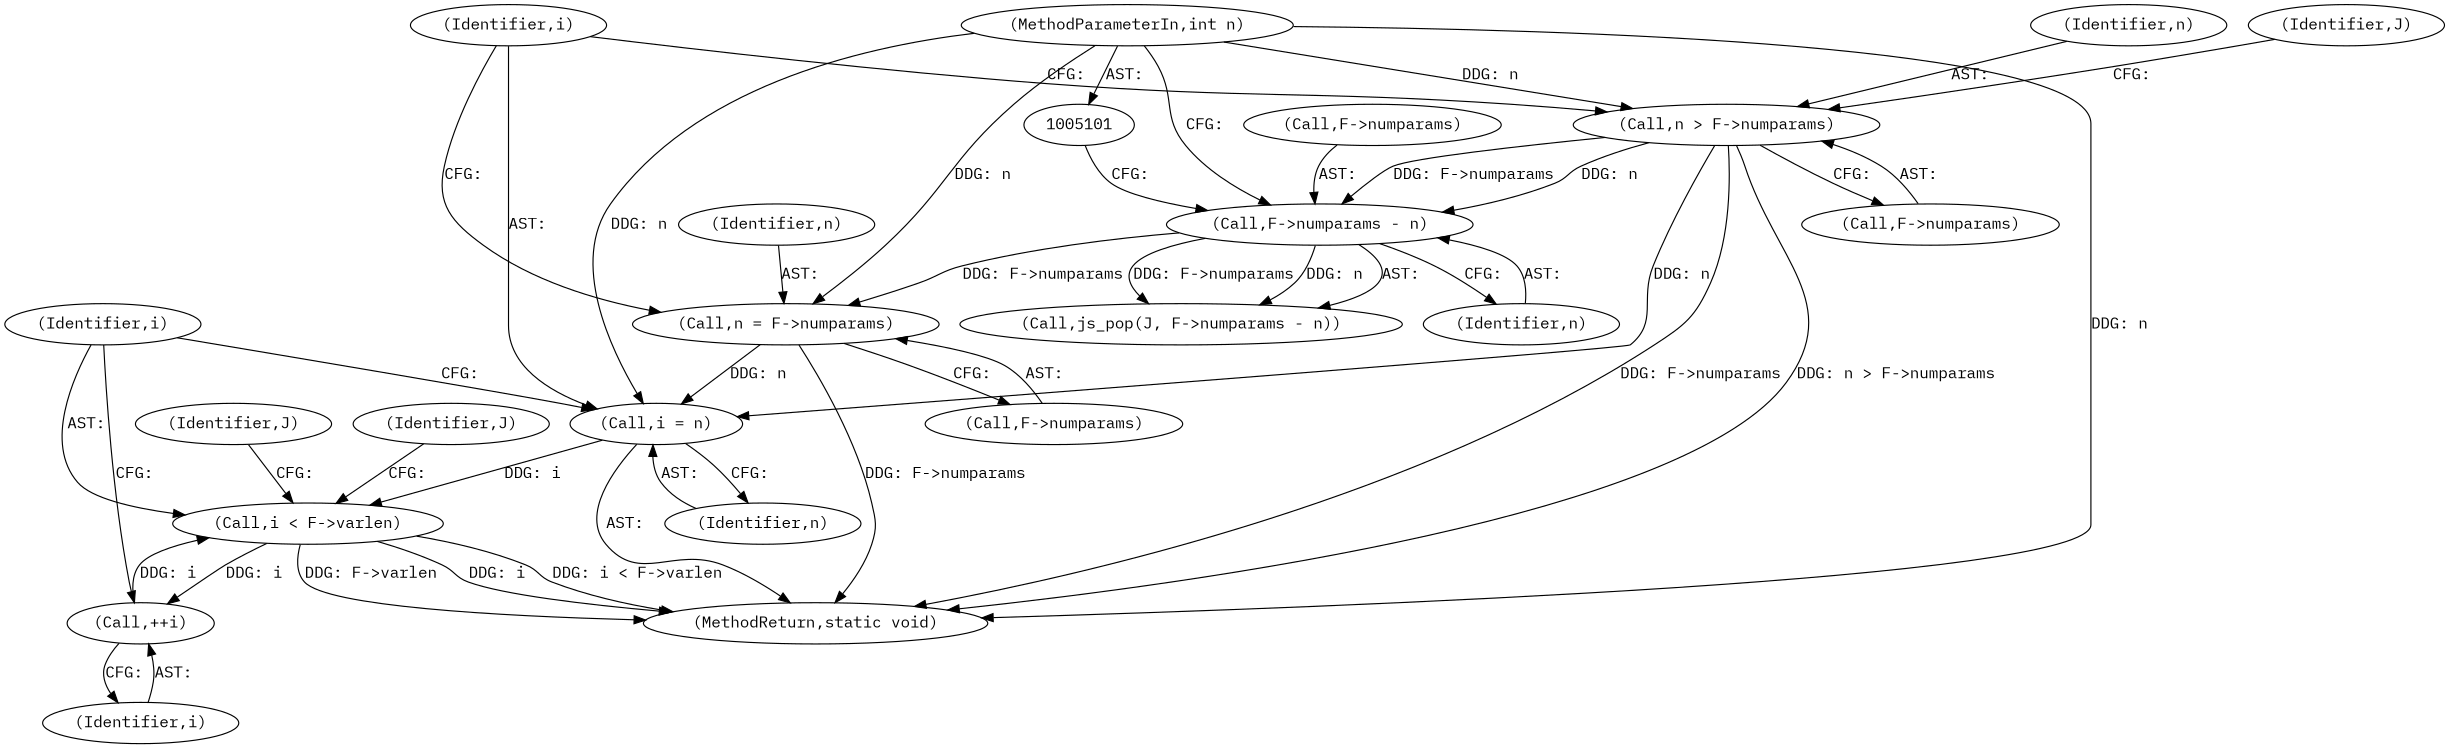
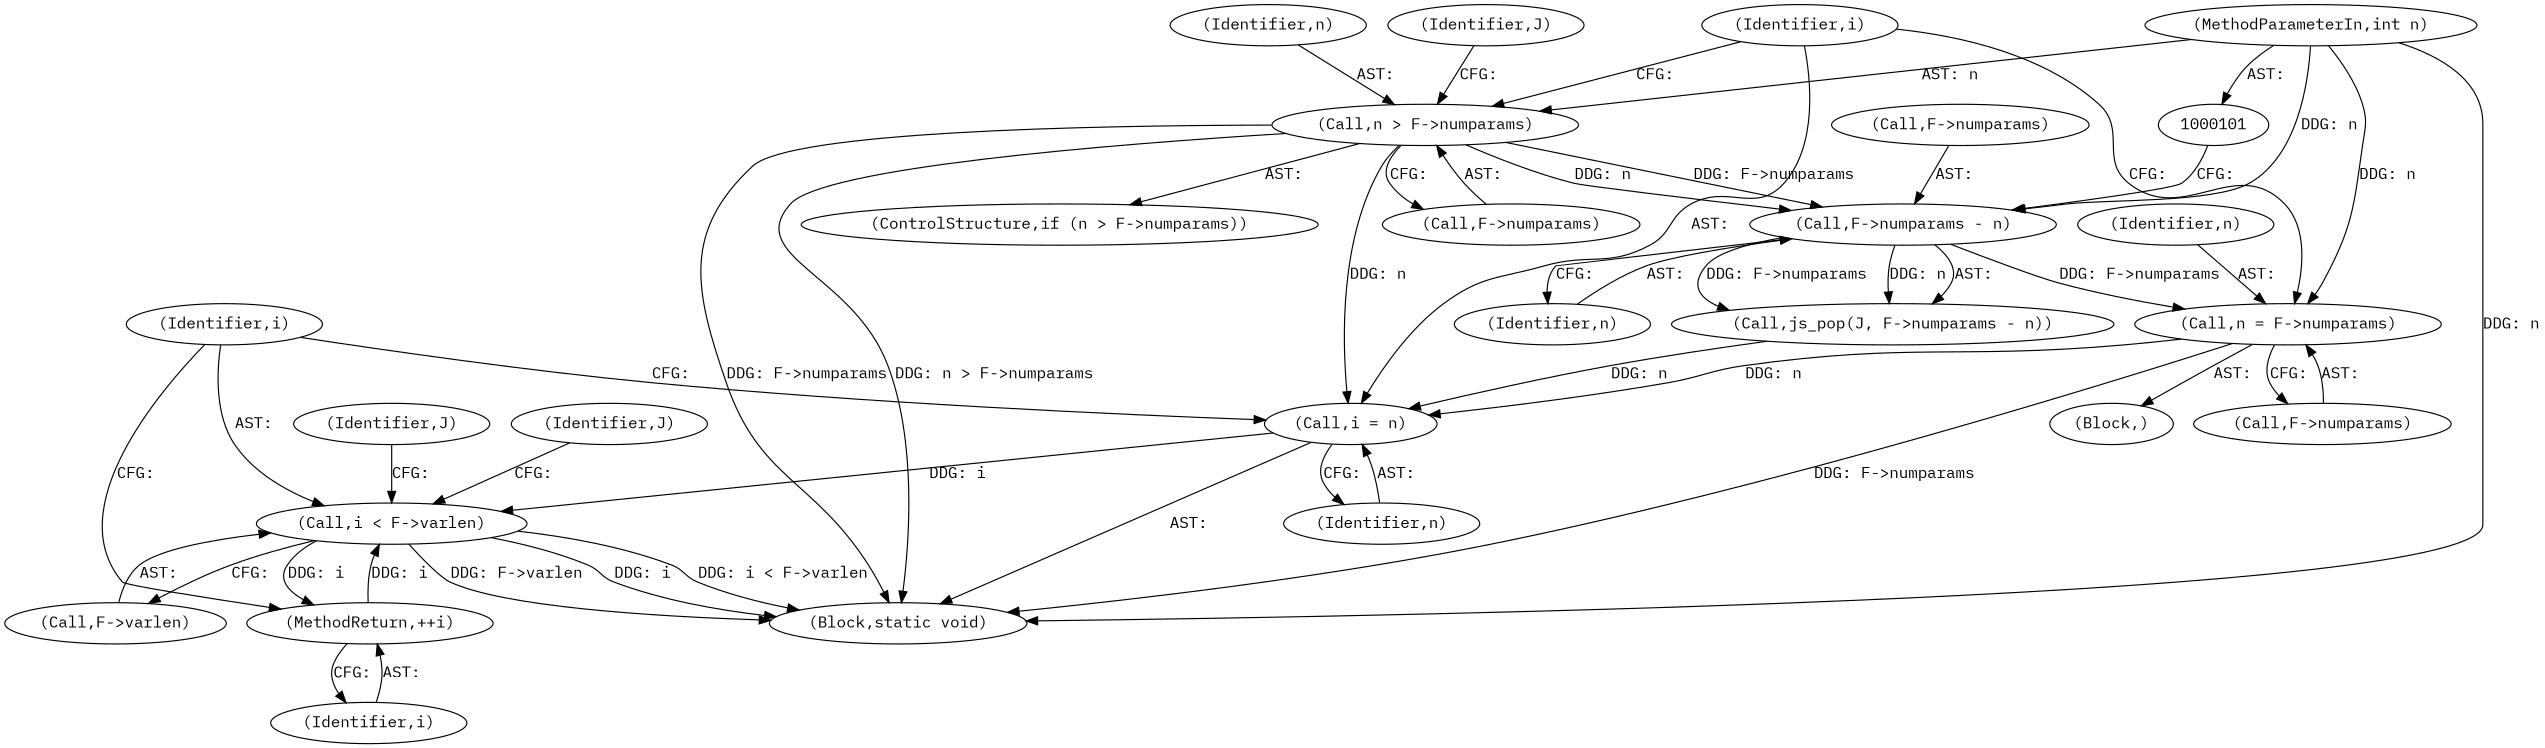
edge "(MethodParameterIn,int n)" -> "(Call,n > F->numparams)": label "DDG: n" -> "AST: n"
node "1005101": label "1005101" -> "1000101"
edge "(MethodParameterIn,int n)" -> "(Call,F->numparams - n)": label "CFG: " -> "DDG: n"
edge "(MethodParameterIn,int n)" -> "(Call,i = n)": now "(Call,js_pop(J, F->numparams - n))" -> "(Call,i = n)"
node "(ControlStructure,if (n > F->numparams))": added
node "(Block,)": added
node "(Call,F->varlen)": added
node "(Call,++i)": label "(Call,++i)" -> "(MethodReturn,++i)"
node "(MethodReturn,static void)": label "(MethodReturn,static void)" -> "(Block,static void)"
